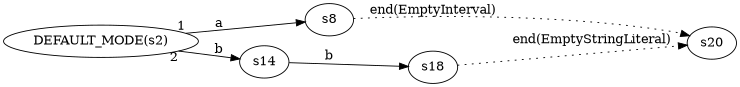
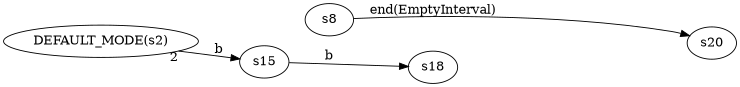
edge "s8" -> "s20": style dotted -> solid
edge "DEFAULT_MODE(s2)" -> "s8": removed, label "a"
edge "s18" -> "s20": removed, label "end(EmptyStringLiteral)"
node "s14": label "s14" -> "s15"
